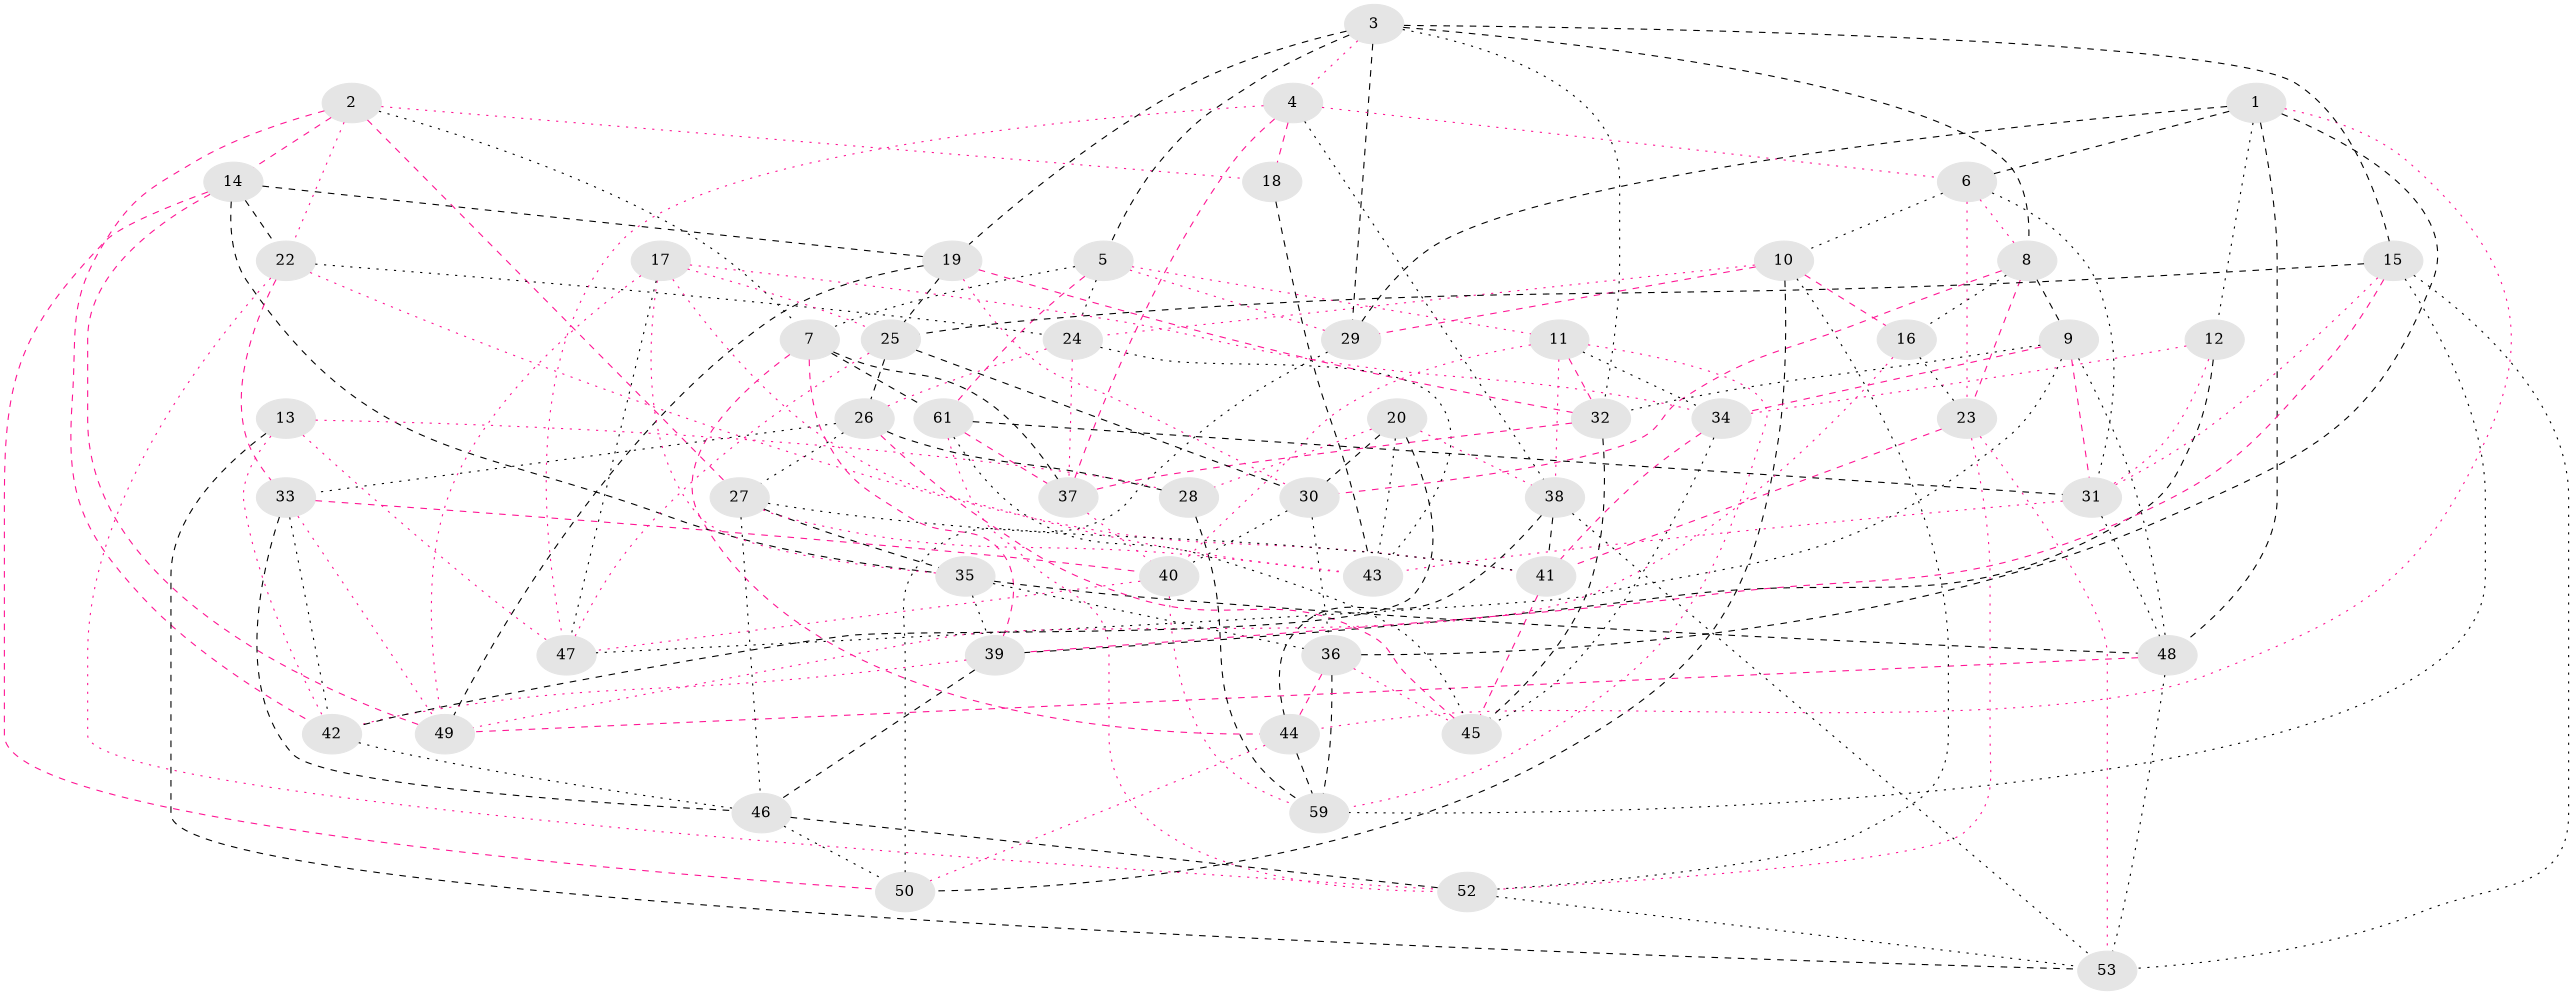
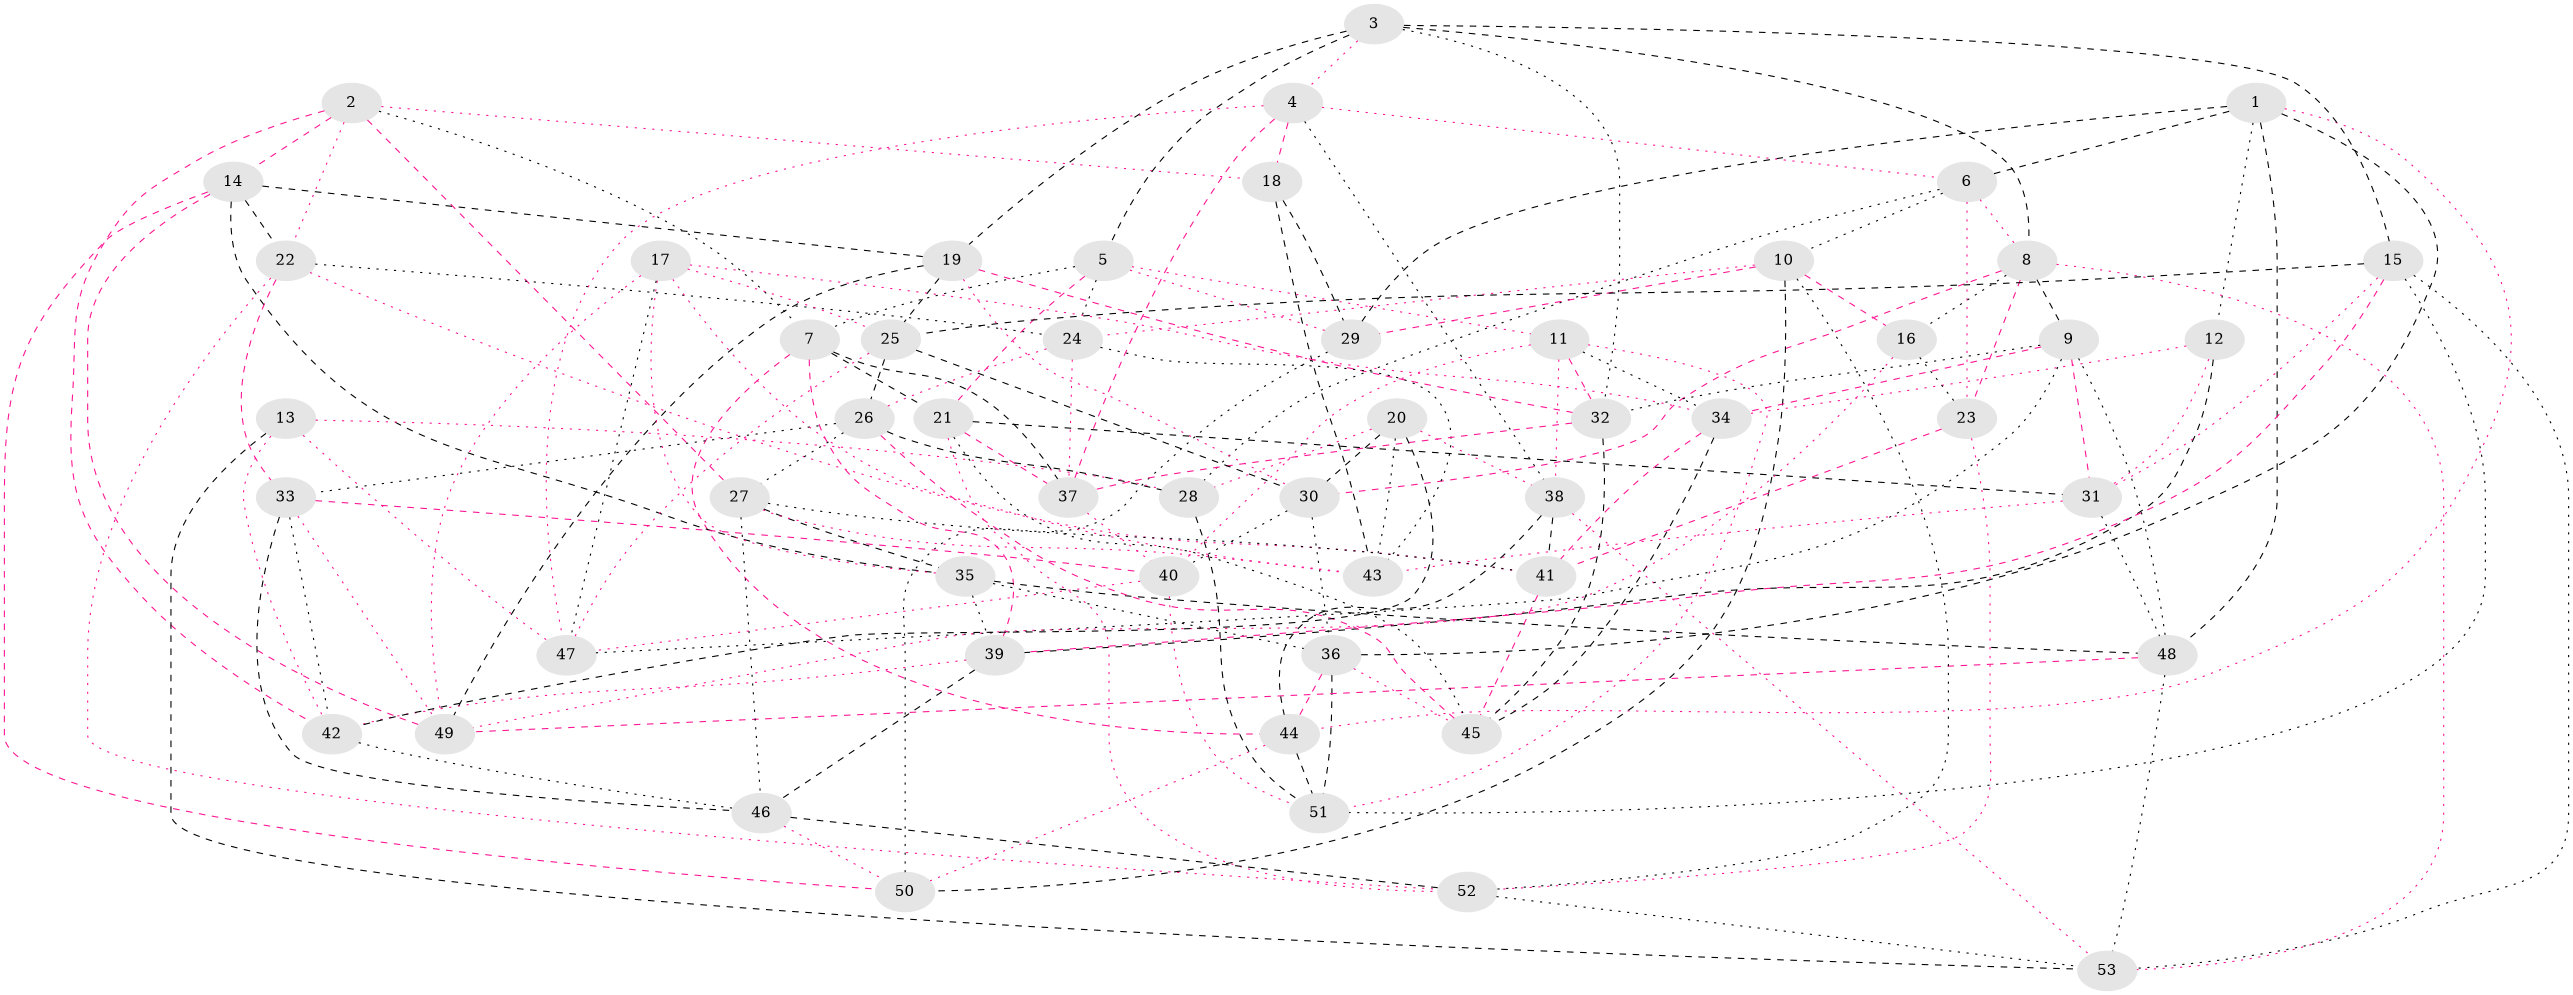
edge "3" -- "29": now "18" -- "29"
edge "6" -- "31": now "6" -- "28"
node "61": label "61" -> "21"
edge "34" -- "45": style dotted -> dashed
edge "23" -- "53": now "8" -- "53"
edge "38" -- "53": color black -> deeppink
node "59": label "59" -> "51"
edge "46" -- "50": color black -> deeppink
